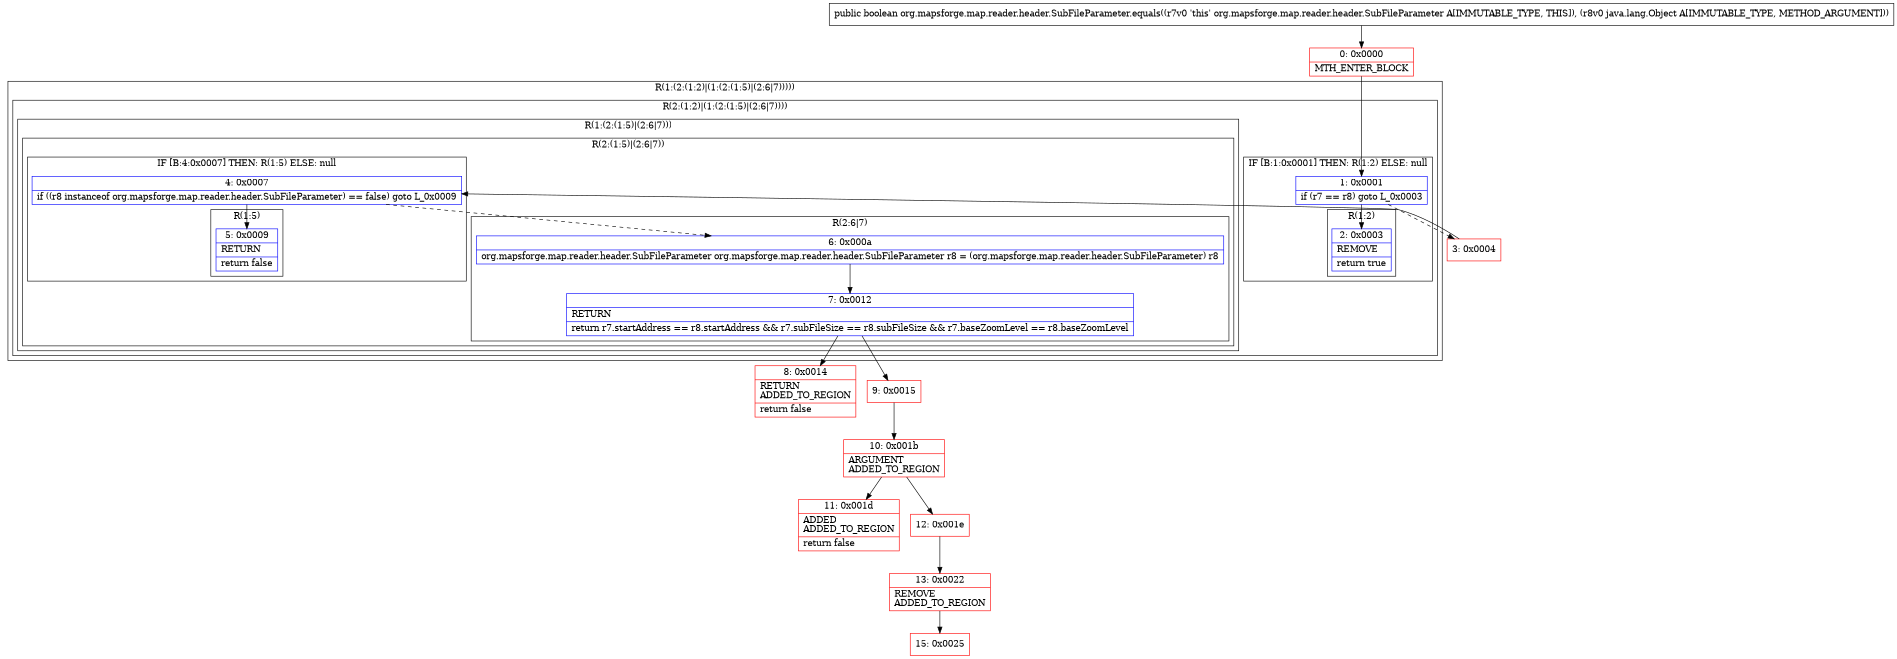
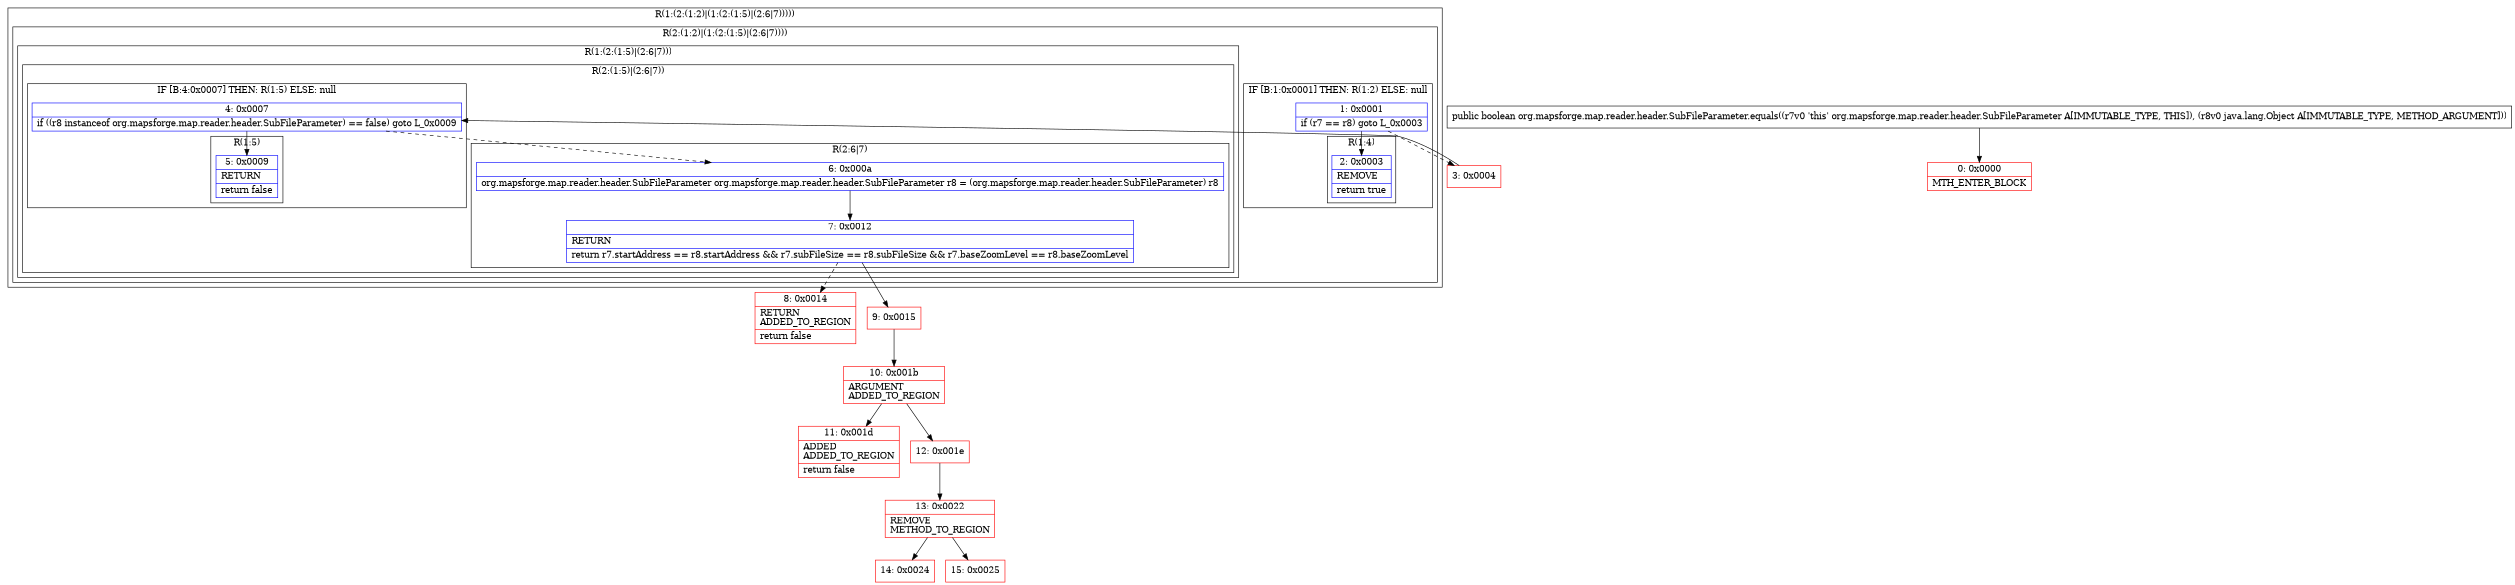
edge "0: 0x0000" -> "1: 0x0001": removed
cluster "R(1:2)": label "R(1:2)" -> "R(1:4)"
edge "7: 0x0012" -> "8: 0x0014": style solid -> dashed
node "14: 0x0024": added
node "13: 0x0022": text "ADDED_TO_REGION" -> "METHOD_TO_REGION"
